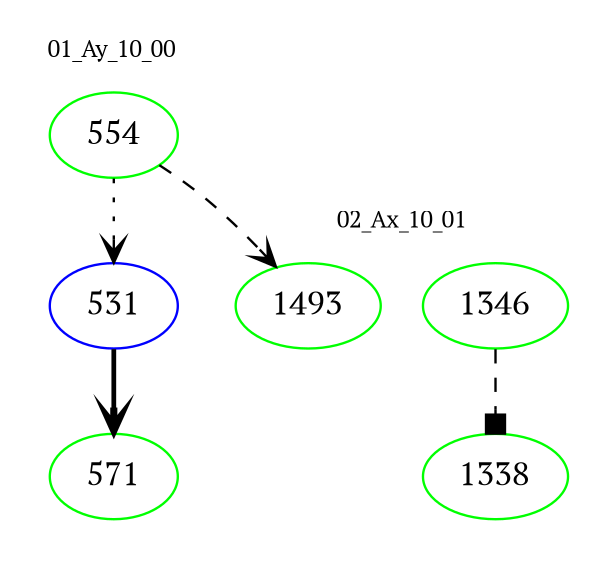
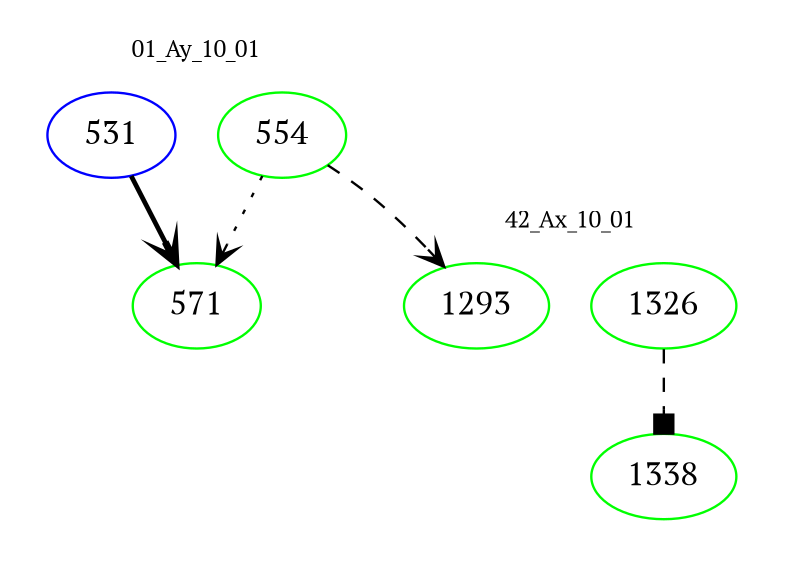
cluster "01_Ay_10_00": label "01_Ay_10_00" -> "01_Ay_10_01"
edge "554" -> "531": now "554" -> "571"
cluster "02_Ax_10_01": label "02_Ax_10_01" -> "42_Ax_10_01"
node "1493": label "1493" -> "1293"
node "1346": label "1346" -> "1326"
